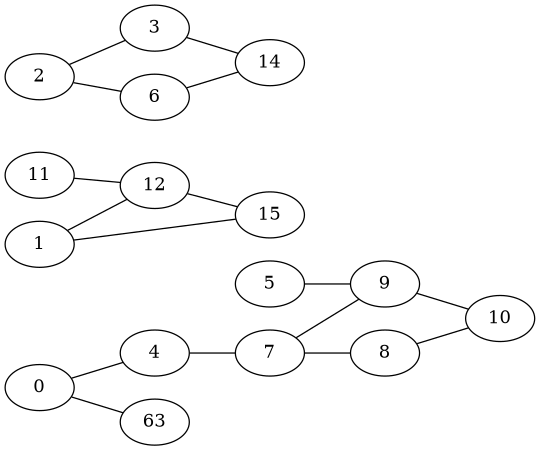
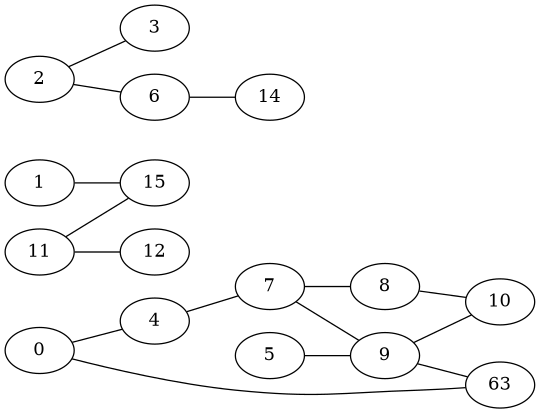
edge "3" -- "14": removed
edge "12" -- "15": now "11" -- "15"
edge "12" -- "1": removed
edge "9" -- "63": added
